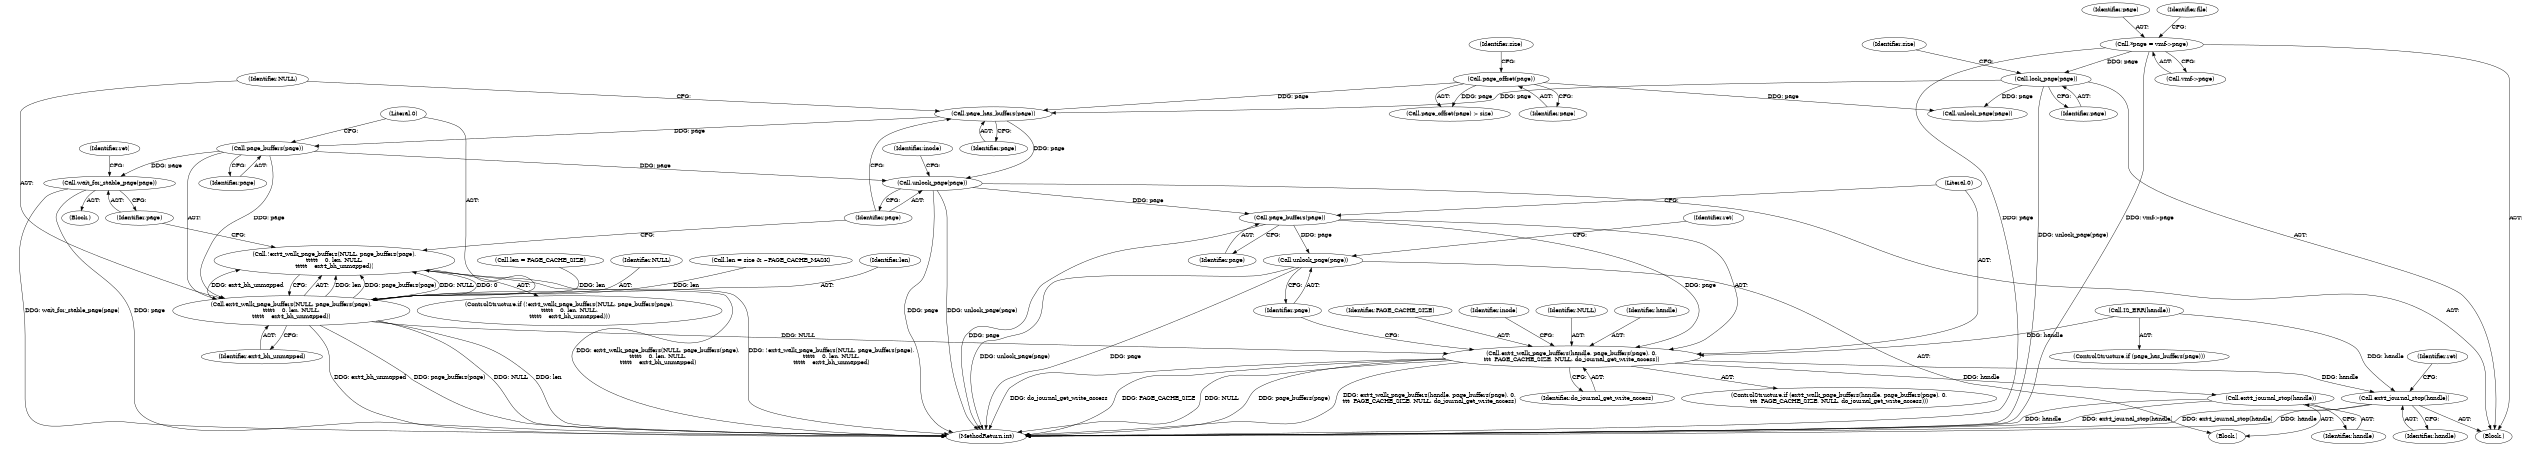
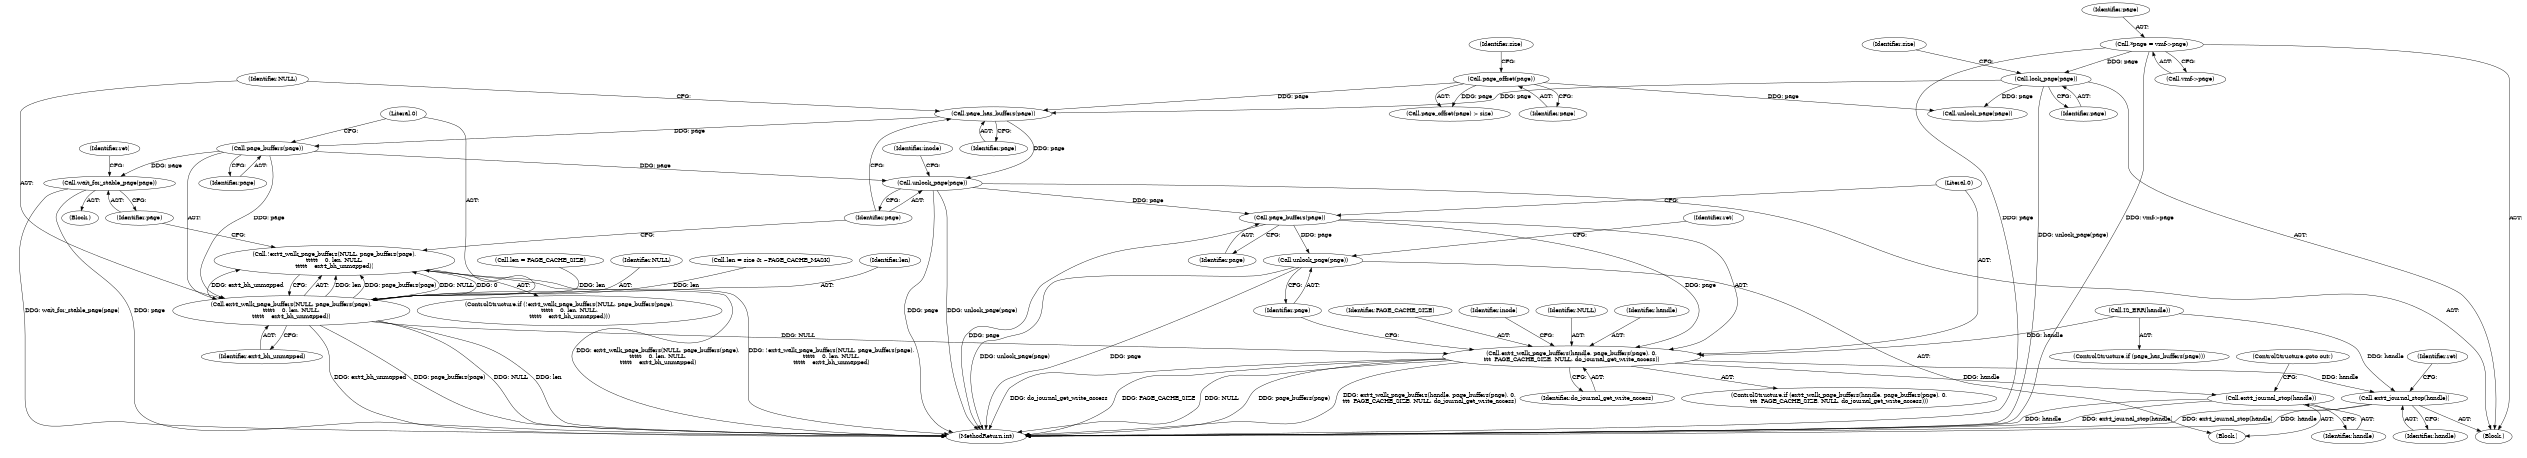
node "(Identifier,file)": removed
node "(ControlStructure,goto out;)": added
